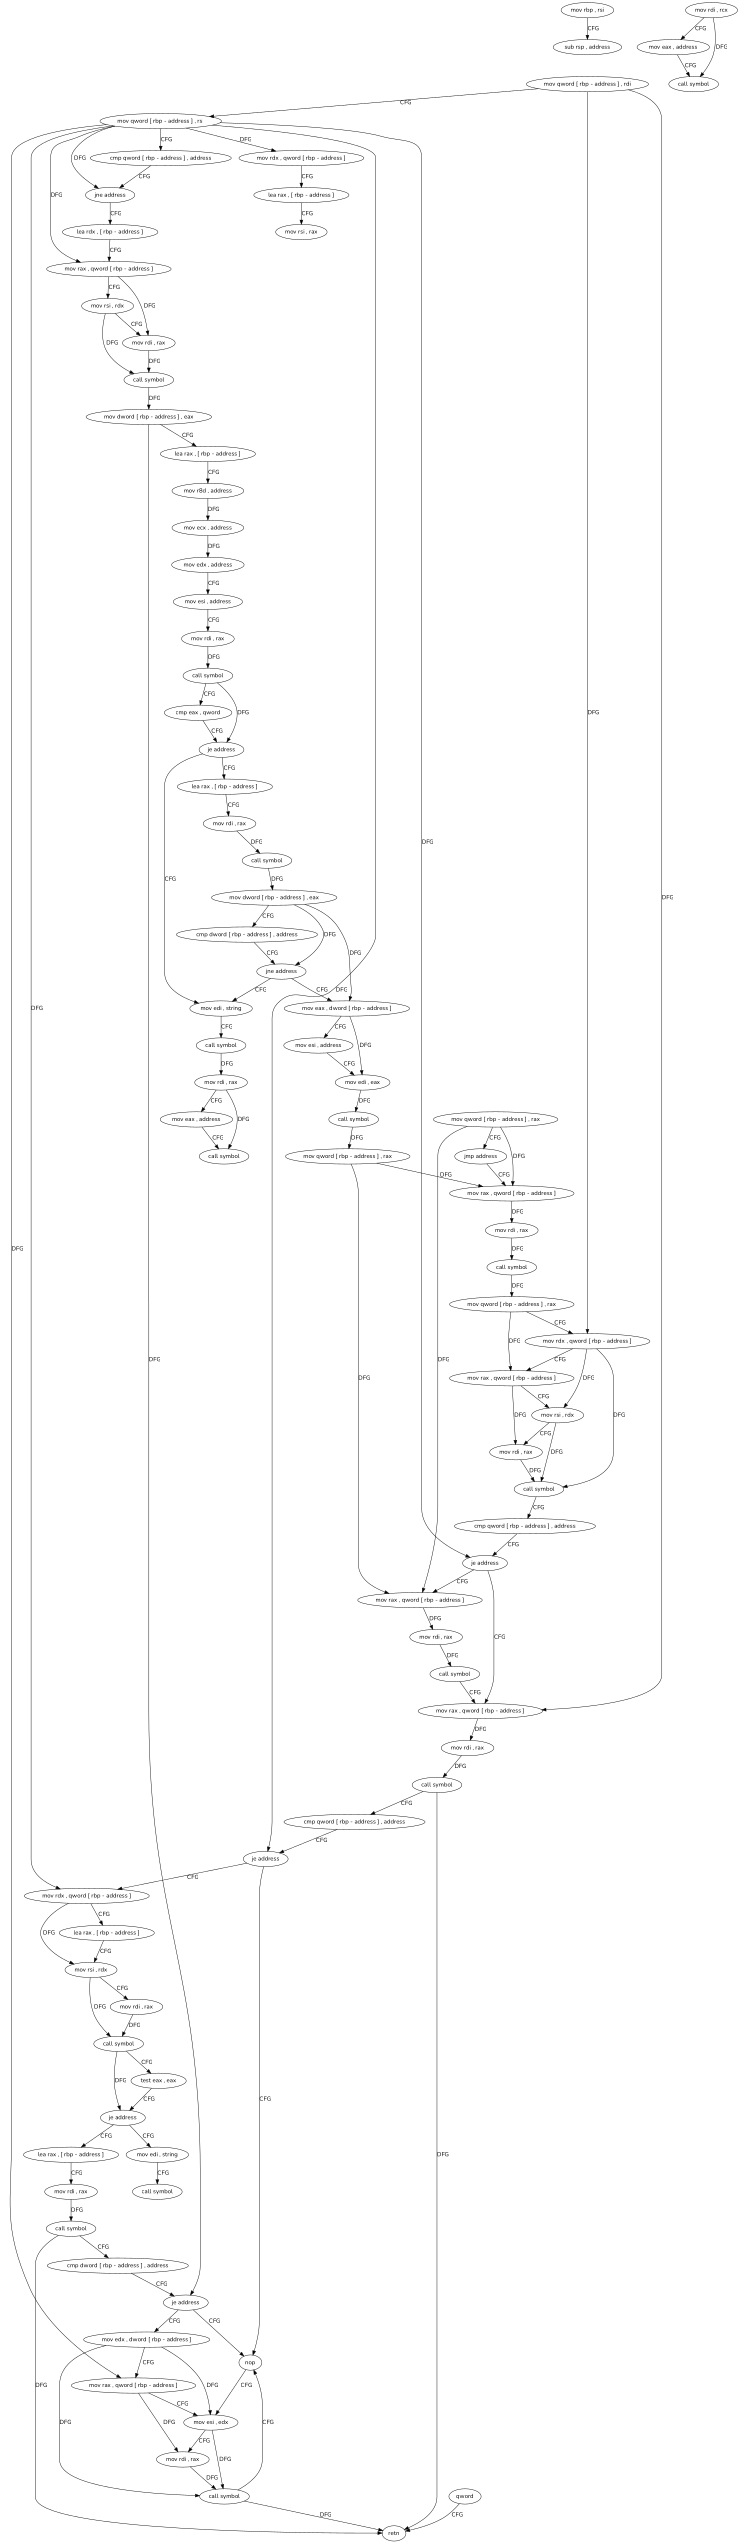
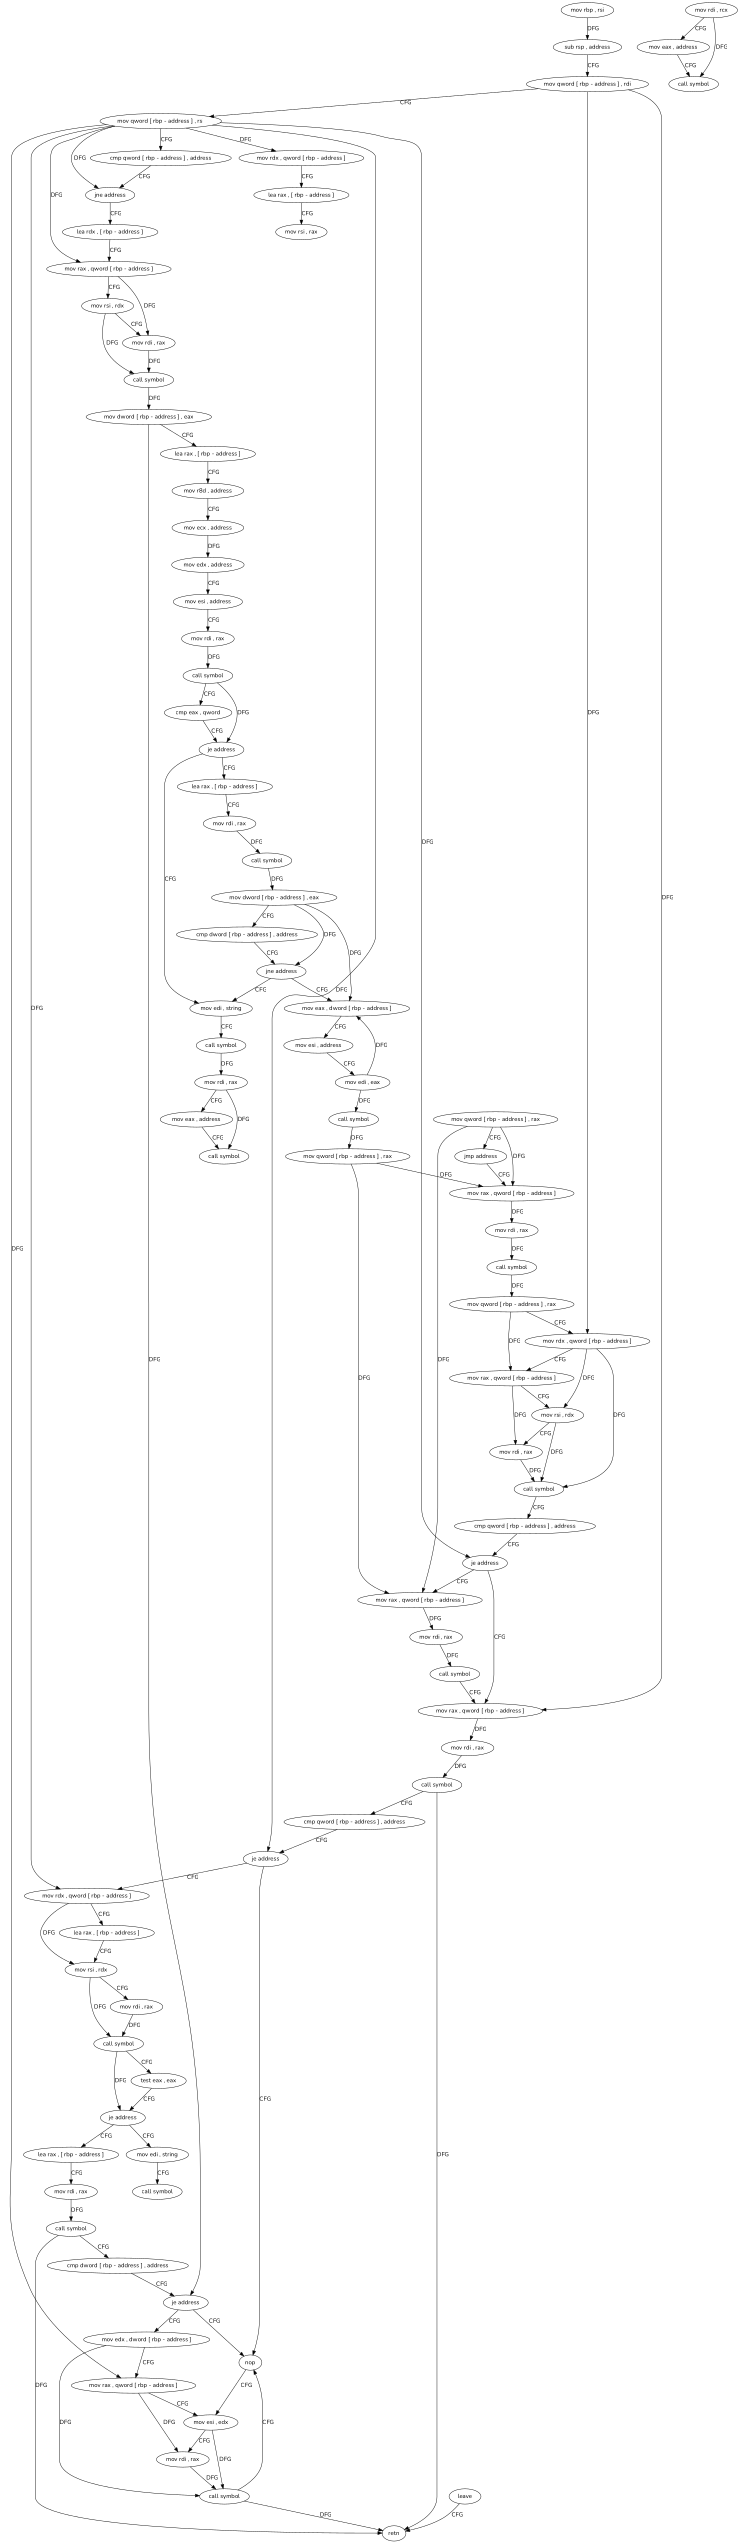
edge "mov rbp , rsi" -> "sub rsp , address": label "CFG" -> "DFG"
edge "sub rsp , address" -> "mov qword [ rbp - address ] , rdi": added, label "CFG"
edge "mov r8d , address" -> "mov ecx , address": label "DFG" -> "CFG"
edge "mov eax , dword [ rbp - address ]" -> "mov edi , eax": reversed
edge "mov edx , dword [ rbp - address ]" -> "mov esi , edx": removed, label "DFG"
node "qword": label "qword" -> "leave"
